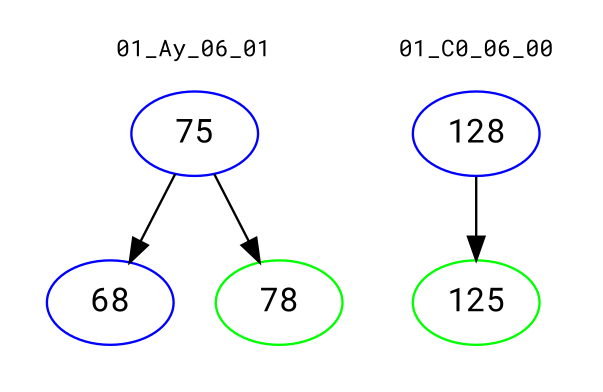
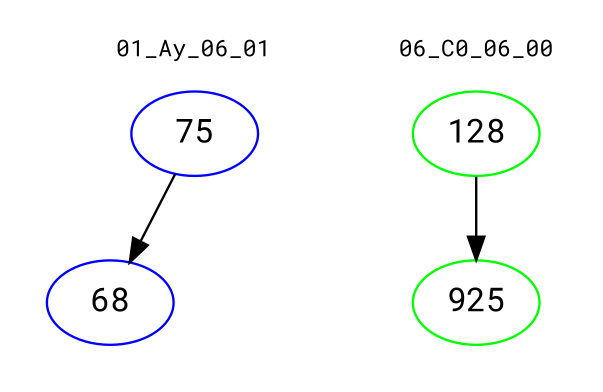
cluster "01_C0_06_00": label "01_C0_06_00" -> "06_C0_06_00"
node "128": color blue -> green
node "78": removed
node "125": label "125" -> "925"
